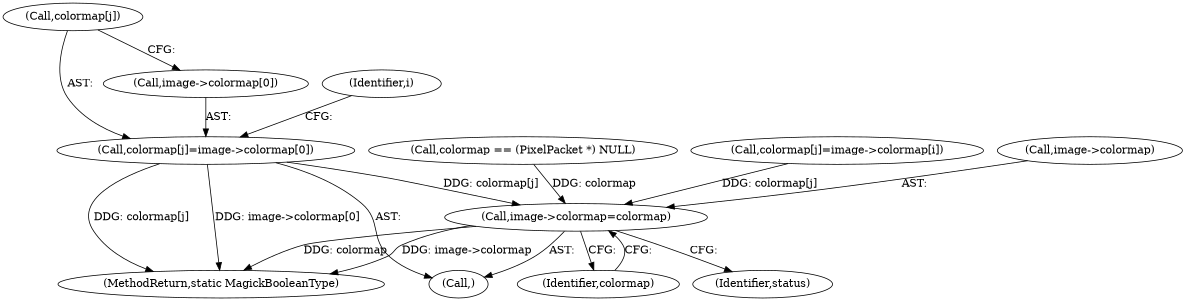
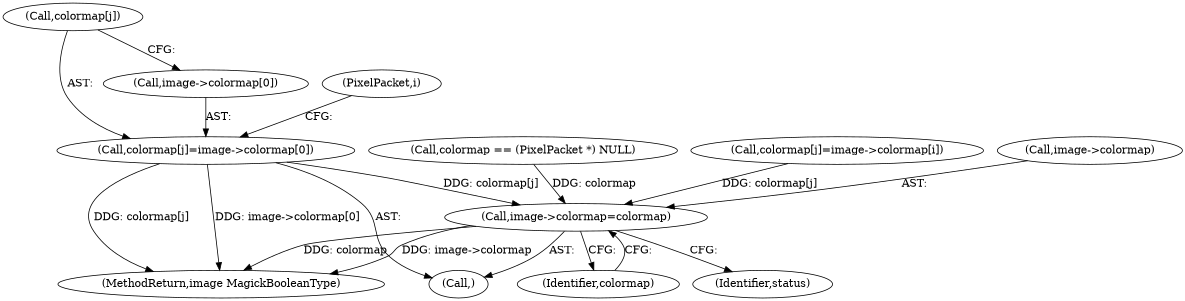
node "(Identifier,i)": label "(Identifier,i)" -> "(PixelPacket,i)"
node "(MethodReturn,static MagickBooleanType)": label "(MethodReturn,static MagickBooleanType)" -> "(MethodReturn,image MagickBooleanType)"
